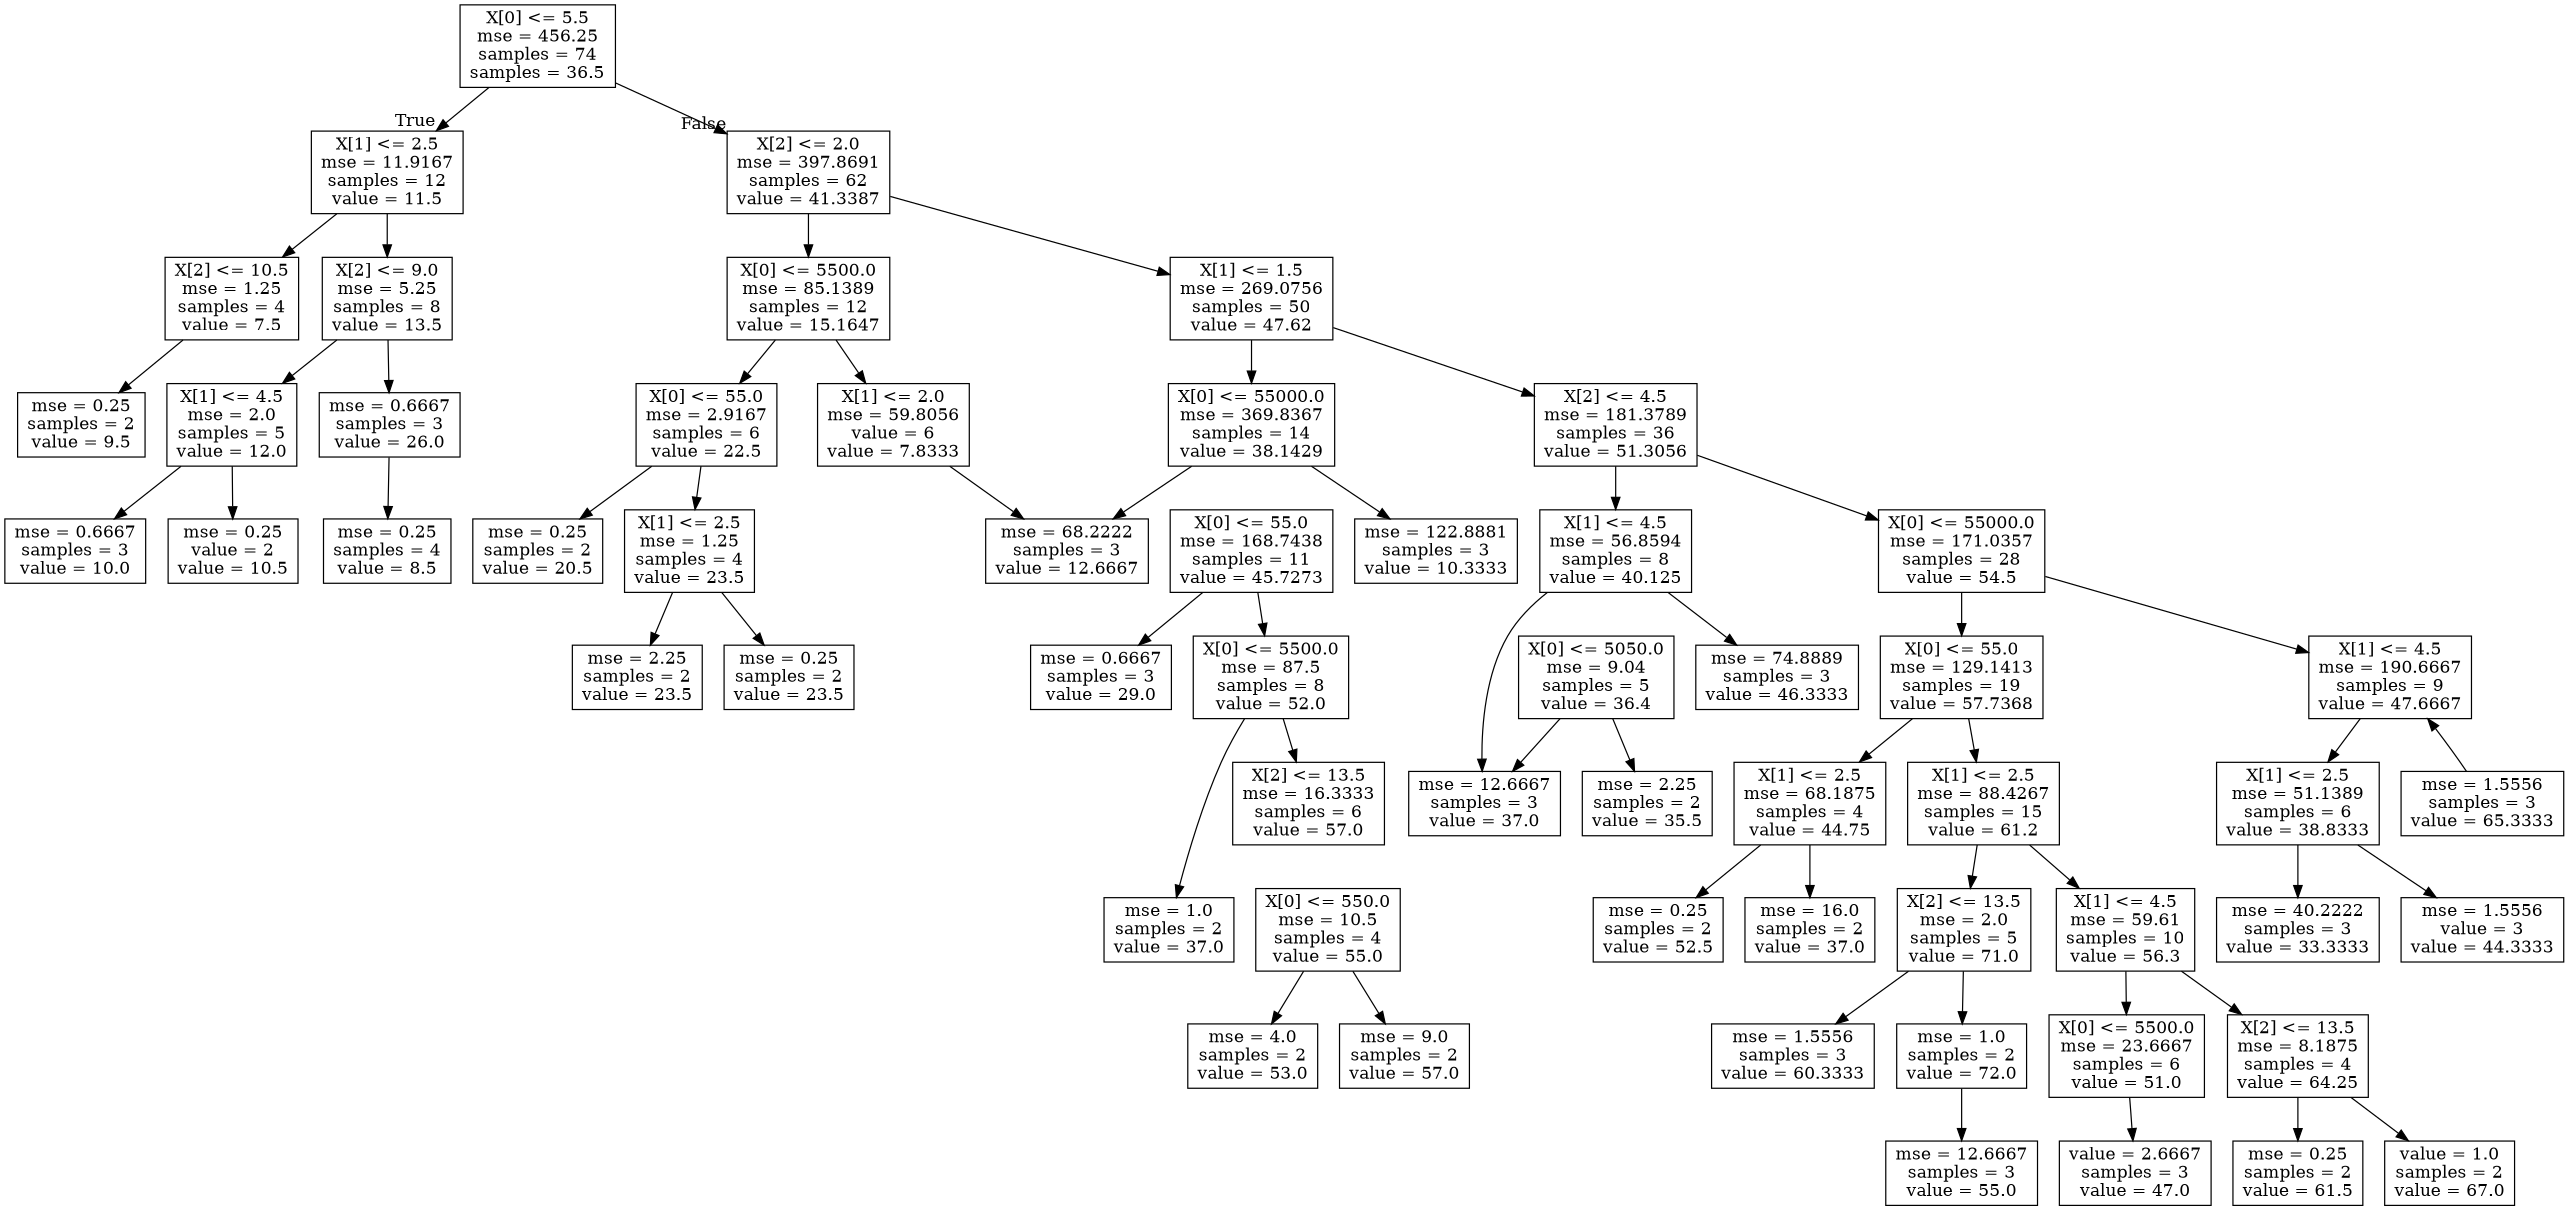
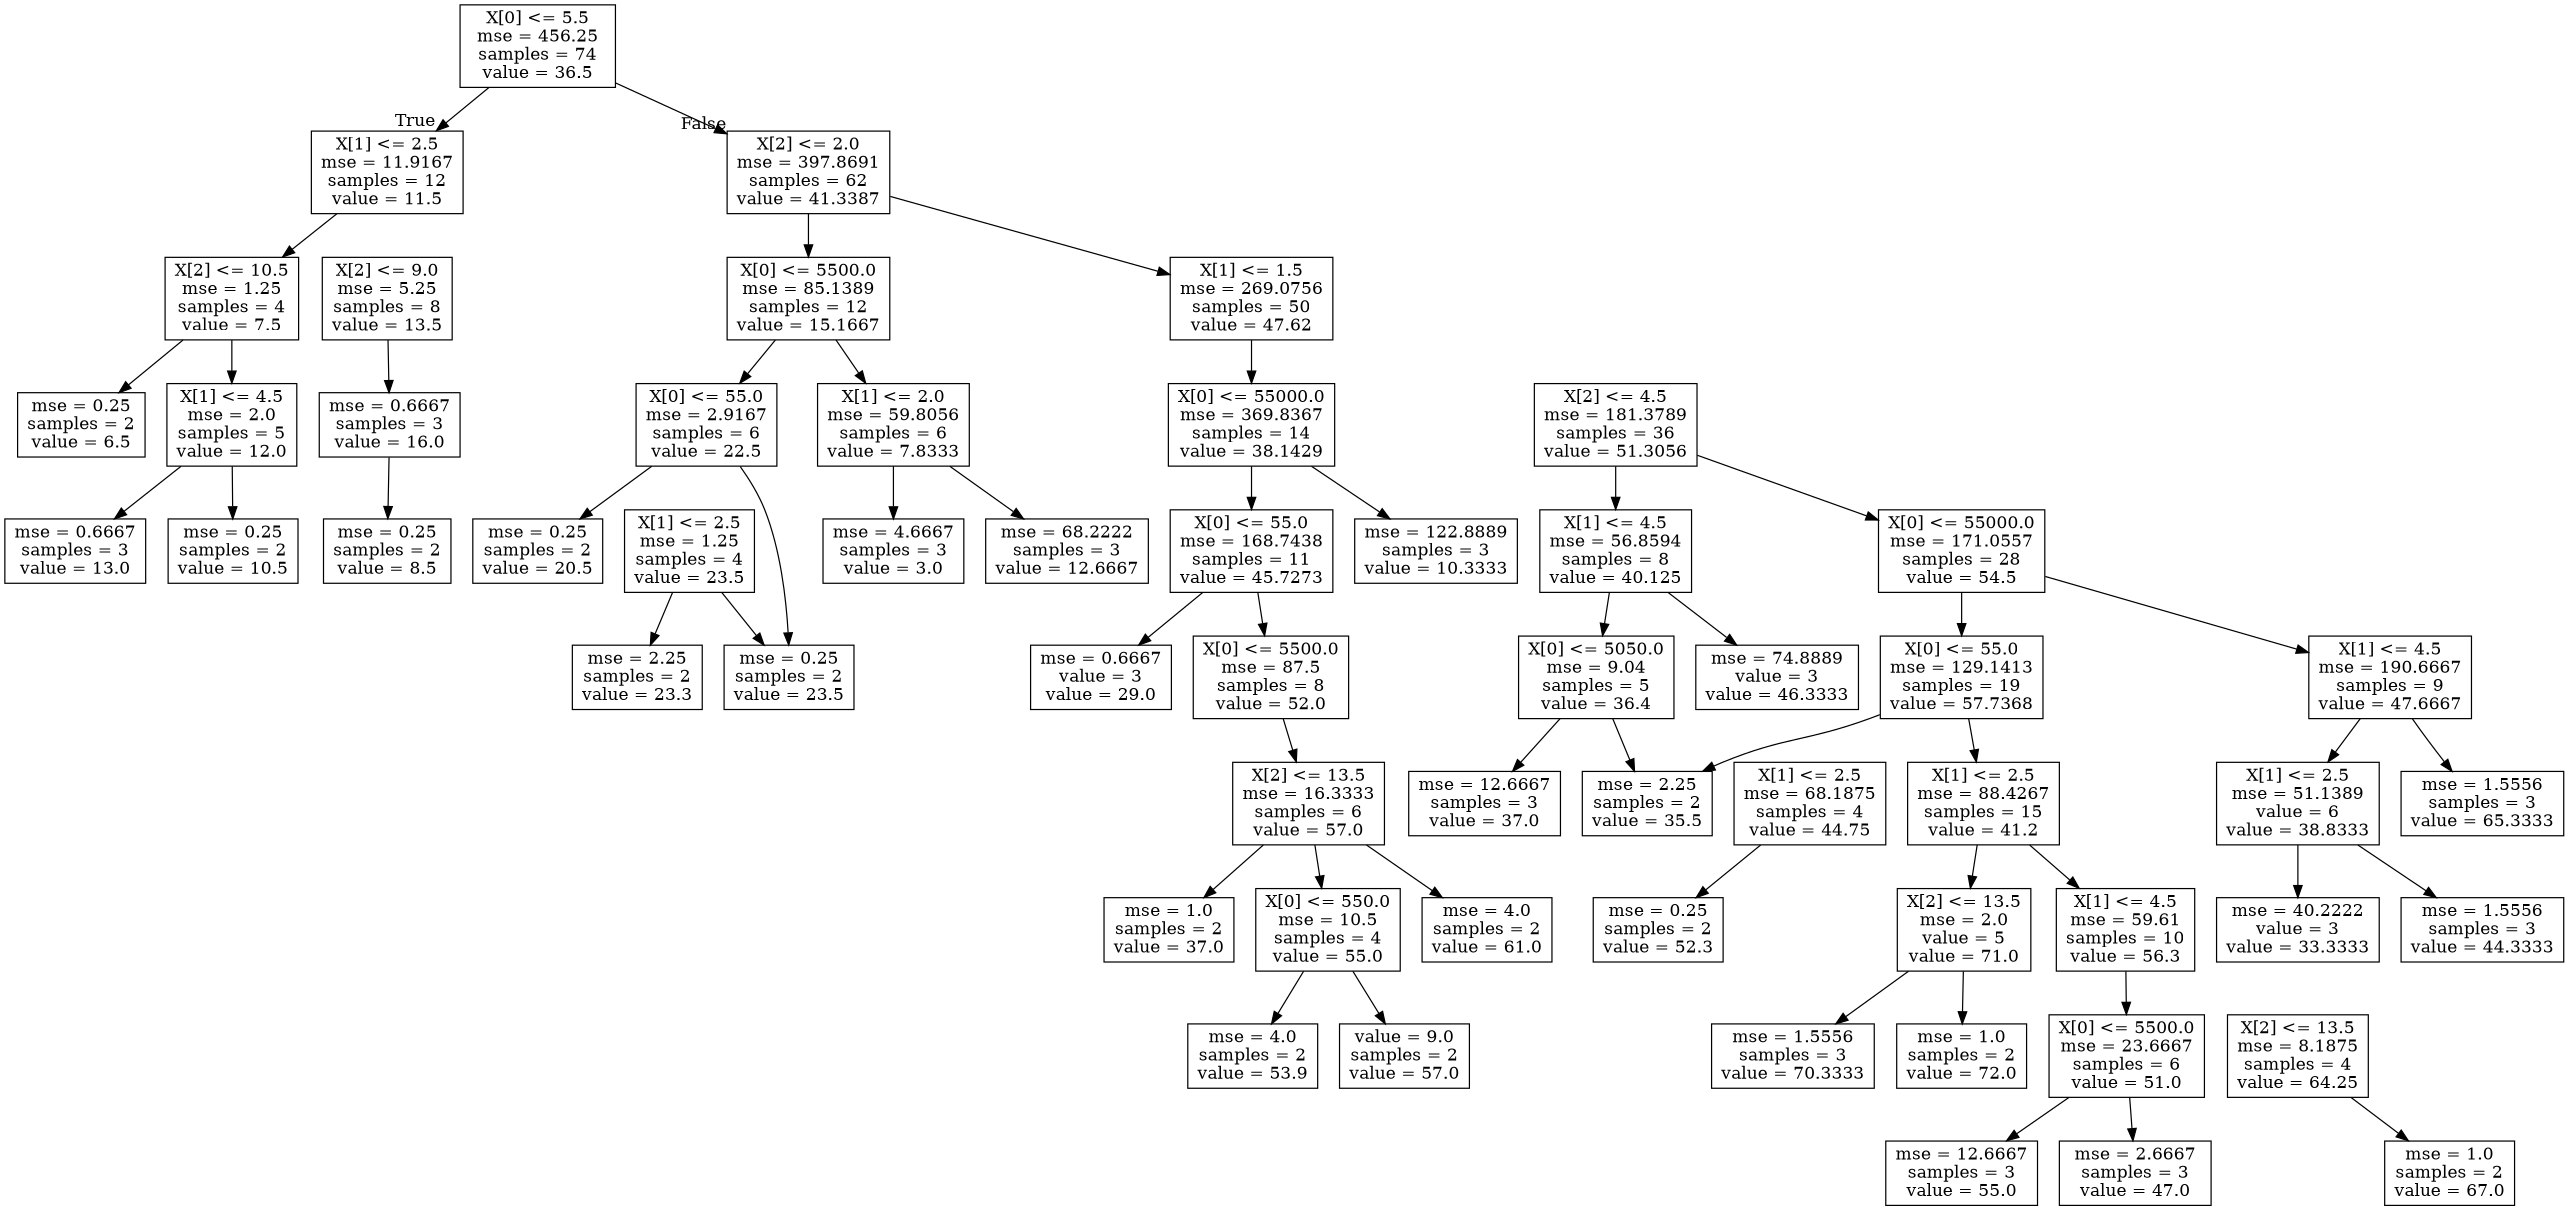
node "X[0] <= 5.5 mse = 456.25 samples = 74 samples = 36.5": label "X[0] <= 5.5 mse = 456.25 samples = 74 samples = 36.5" -> "X[0] <= 5.5 mse = 456.25 samples = 74 value = 36.5"
edge "X[1] <= 2.5 mse = 11.9167 samples = 12 value = 11.5" -> "X[2] <= 9.0 mse = 5.25 samples = 8 value = 13.5": removed
node "X[0] <= 5500.0 mse = 85.1389 samples = 12 value = 15.1647": label "X[0] <= 5500.0 mse = 85.1389 samples = 12 value = 15.1647" -> "X[0] <= 5500.0 mse = 85.1389 samples = 12 value = 15.1667"
edge "X[2] <= 9.0 mse = 5.25 samples = 8 value = 13.5" -> "X[1] <= 4.5 mse = 2.0 samples = 5 value = 12.0": now "X[2] <= 10.5 mse = 1.25 samples = 4 value = 7.5" -> "X[1] <= 4.5 mse = 2.0 samples = 5 value = 12.0"
edge "X[1] <= 1.5 mse = 269.0756 samples = 50 value = 47.62" -> "X[2] <= 4.5 mse = 181.3789 samples = 36 value = 51.3056": removed
node "mse = 0.25 samples = 2 value = 9.5": label "mse = 0.25 samples = 2 value = 9.5" -> "mse = 0.25 samples = 2 value = 6.5"
node "mse = 0.6667 samples = 3 value = 26.0": label "mse = 0.6667 samples = 3 value = 26.0" -> "mse = 0.6667 samples = 3 value = 16.0"
node "X[1] <= 2.0 mse = 59.8056 value = 6 value = 7.8333": label "X[1] <= 2.0 mse = 59.8056 value = 6 value = 7.8333" -> "X[1] <= 2.0 mse = 59.8056 samples = 6 value = 7.8333"
edge "X[0] <= 55.0 mse = 2.9167 samples = 6 value = 22.5" -> "X[1] <= 2.5 mse = 1.25 samples = 4 value = 23.5": now "X[0] <= 55.0 mse = 2.9167 samples = 6 value = 22.5" -> "mse = 0.25 samples = 2 value = 23.5"
edge "X[0] <= 55000.0 mse = 369.8367 samples = 14 value = 38.1429" -> "mse = 68.2222 samples = 3 value = 12.6667": now "X[0] <= 55000.0 mse = 369.8367 samples = 14 value = 38.1429" -> "X[0] <= 55.0 mse = 168.7438 samples = 11 value = 45.7273"
node "mse = 0.6667 samples = 3 value = 10.0": label "mse = 0.6667 samples = 3 value = 10.0" -> "mse = 0.6667 samples = 3 value = 13.0"
node "mse = 0.25 value = 2 value = 10.5": label "mse = 0.25 value = 2 value = 10.5" -> "mse = 0.25 samples = 2 value = 10.5"
node "mse = 0.25 samples = 4 value = 8.5": label "mse = 0.25 samples = 4 value = 8.5" -> "mse = 0.25 samples = 2 value = 8.5"
node "mse = 4.6667 samples = 3 value = 3.0": added
node "mse = 122.8881 samples = 3 value = 10.3333": label "mse = 122.8881 samples = 3 value = 10.3333" -> "mse = 122.8889 samples = 3 value = 10.3333"
node "X[0] <= 55000.0 mse = 171.0357 samples = 28 value = 54.5": label "X[0] <= 55000.0 mse = 171.0357 samples = 28 value = 54.5" -> "X[0] <= 55000.0 mse = 171.0557 samples = 28 value = 54.5"
edge "X[1] <= 4.5 mse = 56.8594 samples = 8 value = 40.125" -> "mse = 12.6667 samples = 3 value = 37.0": now "X[1] <= 4.5 mse = 56.8594 samples = 8 value = 40.125" -> "X[0] <= 5050.0 mse = 9.04 samples = 5 value = 36.4"
node "mse = 2.25 samples = 2 value = 23.5": label "mse = 2.25 samples = 2 value = 23.5" -> "mse = 2.25 samples = 2 value = 23.3"
node "mse = 0.6667 samples = 3 value = 29.0": label "mse = 0.6667 samples = 3 value = 29.0" -> "mse = 0.6667 value = 3 value = 29.0"
node "mse = 74.8889 samples = 3 value = 46.3333": label "mse = 74.8889 samples = 3 value = 46.3333" -> "mse = 74.8889 value = 3 value = 46.3333"
edge "X[0] <= 55.0 mse = 129.1413 samples = 19 value = 57.7368" -> "X[1] <= 2.5 mse = 68.1875 samples = 4 value = 44.75": now "X[0] <= 55.0 mse = 129.1413 samples = 19 value = 57.7368" -> "mse = 2.25 samples = 2 value = 35.5"
edge "mse = 1.5556 samples = 3 value = 65.3333" -> "X[1] <= 4.5 mse = 190.6667 samples = 9 value = 47.6667": reversed
edge "X[0] <= 5500.0 mse = 87.5 samples = 8 value = 52.0" -> "mse = 1.0 samples = 2 value = 37.0": now "X[2] <= 13.5 mse = 16.3333 samples = 6 value = 57.0" -> "mse = 1.0 samples = 2 value = 37.0"
node "X[1] <= 2.5 mse = 88.4267 samples = 15 value = 61.2": label "X[1] <= 2.5 mse = 88.4267 samples = 15 value = 61.2" -> "X[1] <= 2.5 mse = 88.4267 samples = 15 value = 41.2"
node "X[1] <= 2.5 mse = 51.1389 samples = 6 value = 38.8333": label "X[1] <= 2.5 mse = 51.1389 samples = 6 value = 38.8333" -> "X[1] <= 2.5 mse = 51.1389 value = 6 value = 38.8333"
edge "X[2] <= 13.5 mse = 16.3333 samples = 6 value = 57.0" -> "X[0] <= 550.0 mse = 10.5 samples = 4 value = 55.0": added
node "mse = 4.0 samples = 2 value = 61.0": added
node "mse = 0.25 samples = 2 value = 52.5": label "mse = 0.25 samples = 2 value = 52.5" -> "mse = 0.25 samples = 2 value = 52.3"
node "mse = 16.0 samples = 2 value = 37.0": removed
node "X[2] <= 13.5 mse = 2.0 samples = 5 value = 71.0": label "X[2] <= 13.5 mse = 2.0 samples = 5 value = 71.0" -> "X[2] <= 13.5 mse = 2.0 value = 5 value = 71.0"
node "mse = 40.2222 samples = 3 value = 33.3333": label "mse = 40.2222 samples = 3 value = 33.3333" -> "mse = 40.2222 value = 3 value = 33.3333"
node "mse = 1.5556 value = 3 value = 44.3333": label "mse = 1.5556 value = 3 value = 44.3333" -> "mse = 1.5556 samples = 3 value = 44.3333"
edge "X[1] <= 4.5 mse = 59.61 samples = 10 value = 56.3" -> "X[2] <= 13.5 mse = 8.1875 samples = 4 value = 64.25": removed
node "mse = 4.0 samples = 2 value = 53.0": label "mse = 4.0 samples = 2 value = 53.0" -> "mse = 4.0 samples = 2 value = 53.9"
node "mse = 9.0 samples = 2 value = 57.0": label "mse = 9.0 samples = 2 value = 57.0" -> "value = 9.0 samples = 2 value = 57.0"
node "mse = 1.5556 samples = 3 value = 60.3333": label "mse = 1.5556 samples = 3 value = 60.3333" -> "mse = 1.5556 samples = 3 value = 70.3333"
edge "mse = 1.0 samples = 2 value = 72.0" -> "mse = 12.6667 samples = 3 value = 55.0": now "X[0] <= 5500.0 mse = 23.6667 samples = 6 value = 51.0" -> "mse = 12.6667 samples = 3 value = 55.0"
node "value = 2.6667 samples = 3 value = 47.0": label "value = 2.6667 samples = 3 value = 47.0" -> "mse = 2.6667 samples = 3 value = 47.0"
node "mse = 0.25 samples = 2 value = 61.5": removed
node "value = 1.0 samples = 2 value = 67.0": label "value = 1.0 samples = 2 value = 67.0" -> "mse = 1.0 samples = 2 value = 67.0"
